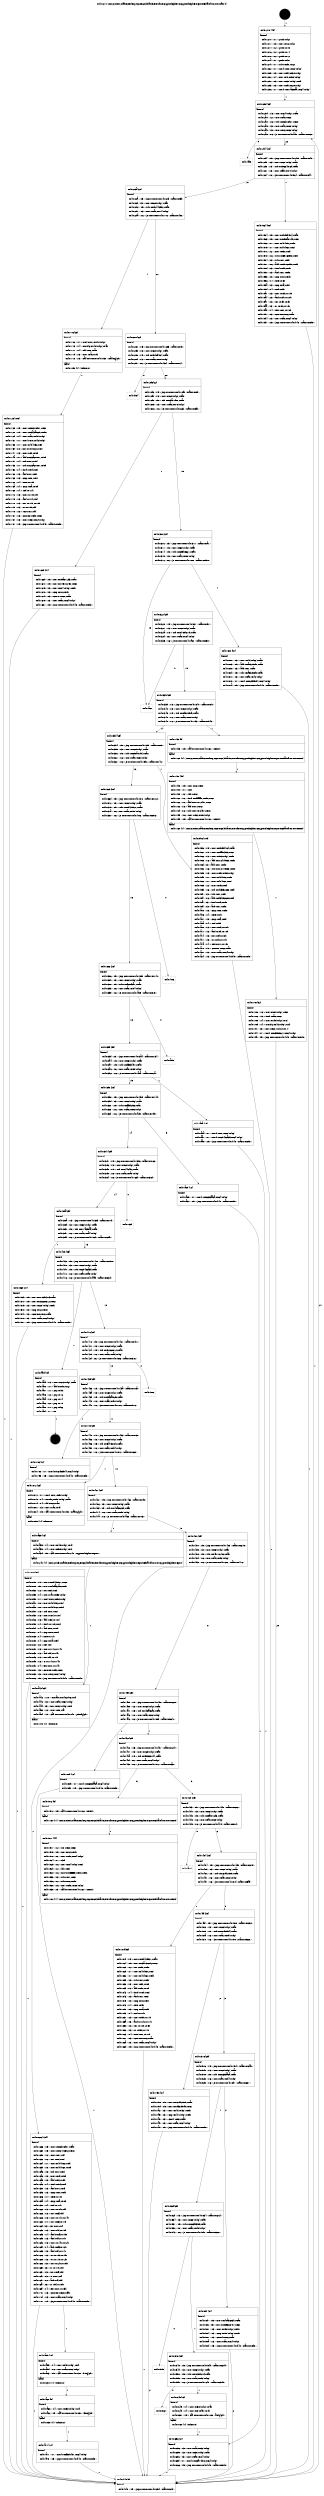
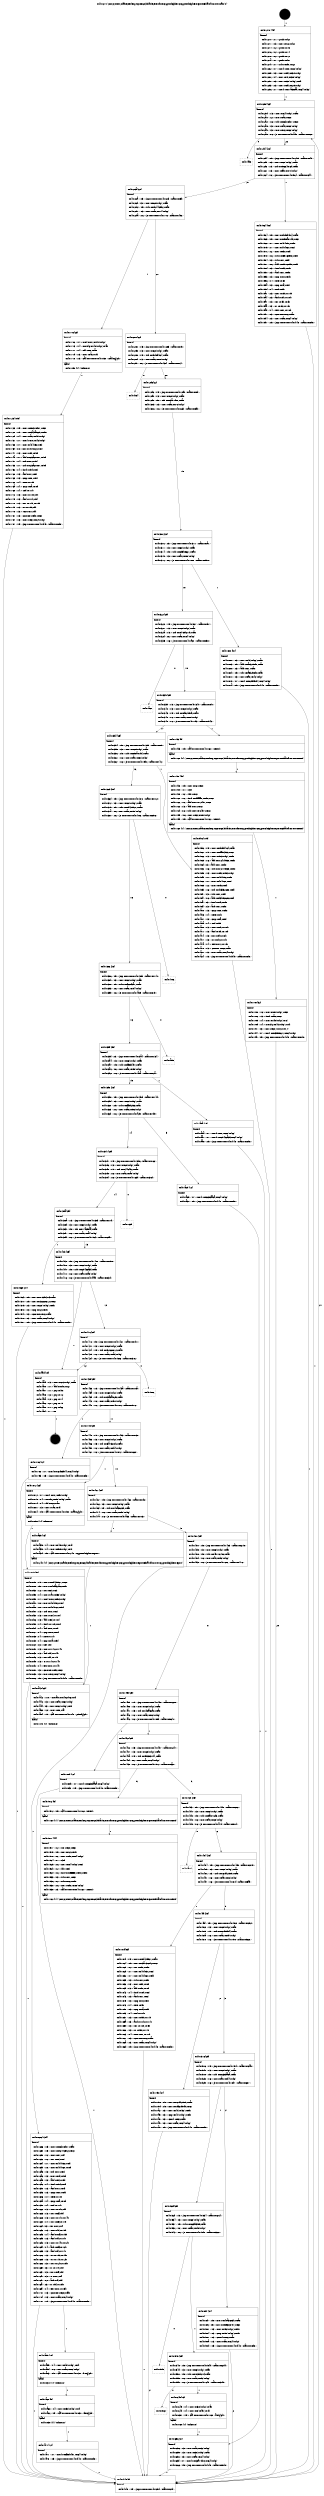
node "0x40166b [27]": removed
edge "0x40130c [22]" -> "0x401ac0": now "0x40130c [22]" -> "0x401322 [25]"
edge "0x40141c [25]" -> "0x401435 [25]": now "0x40141c [25]" -> "0x401aad [19]"
edge "0x401872 [23]" -> "0x401889 [98]": added, label "1"
